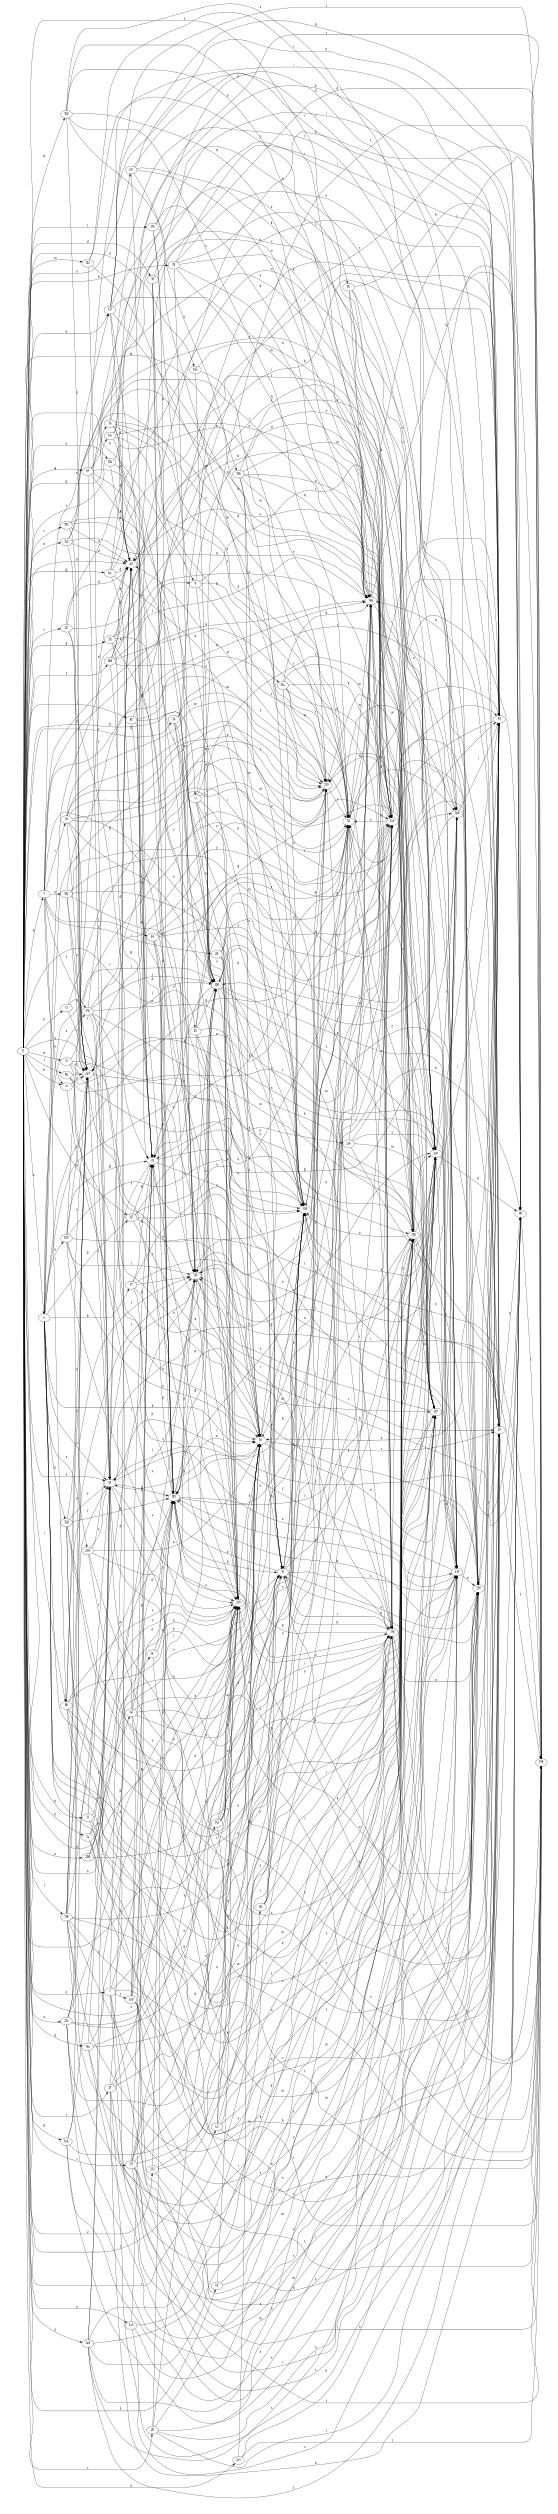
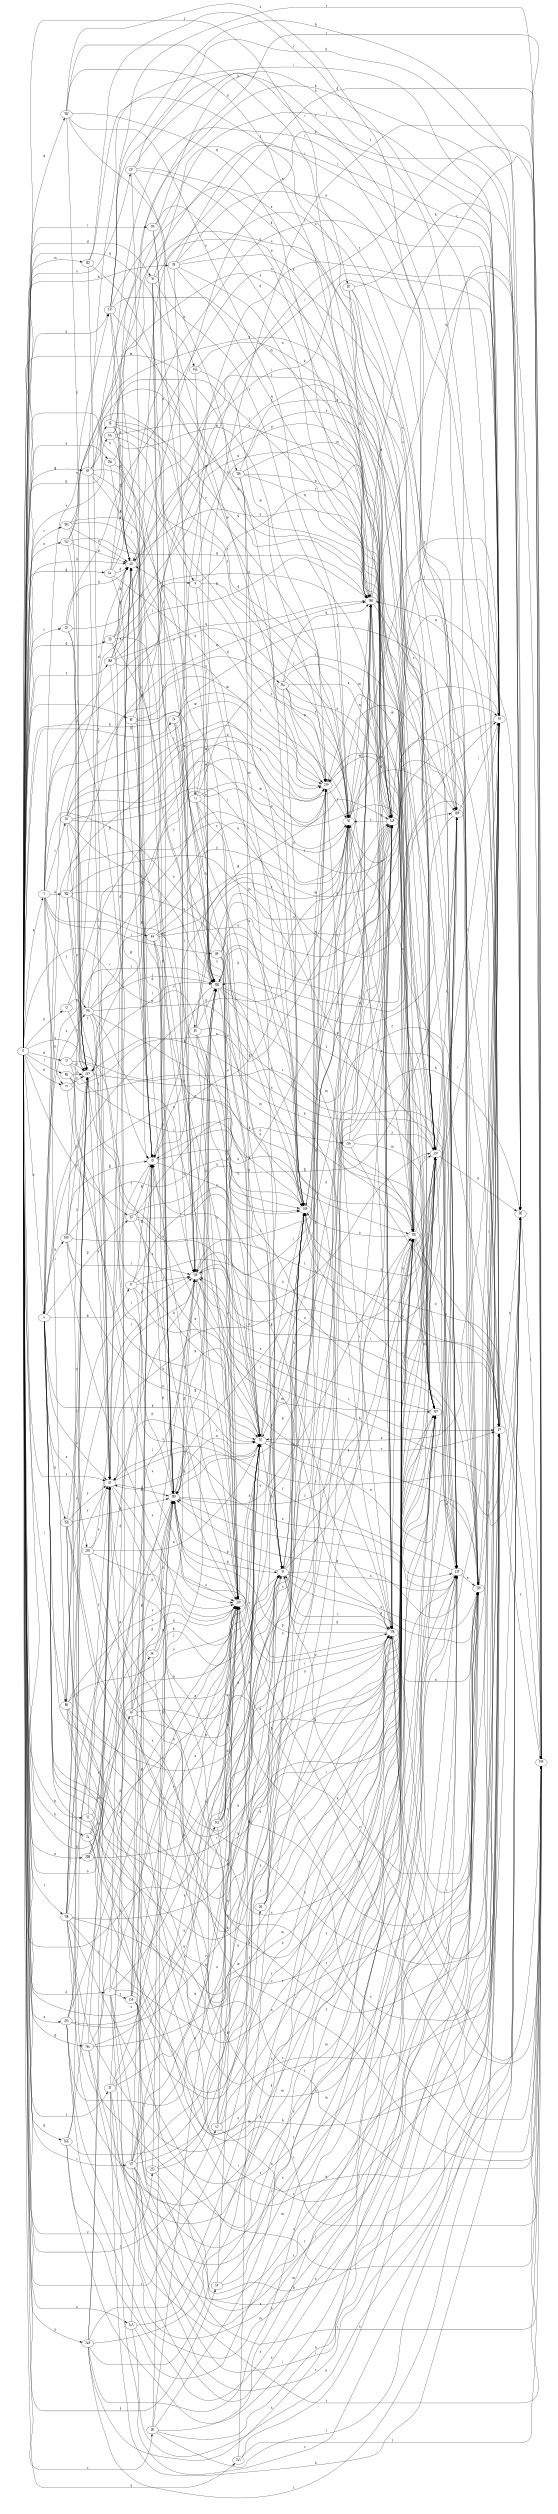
edge "126" -> "50": now "39" -> "50"
